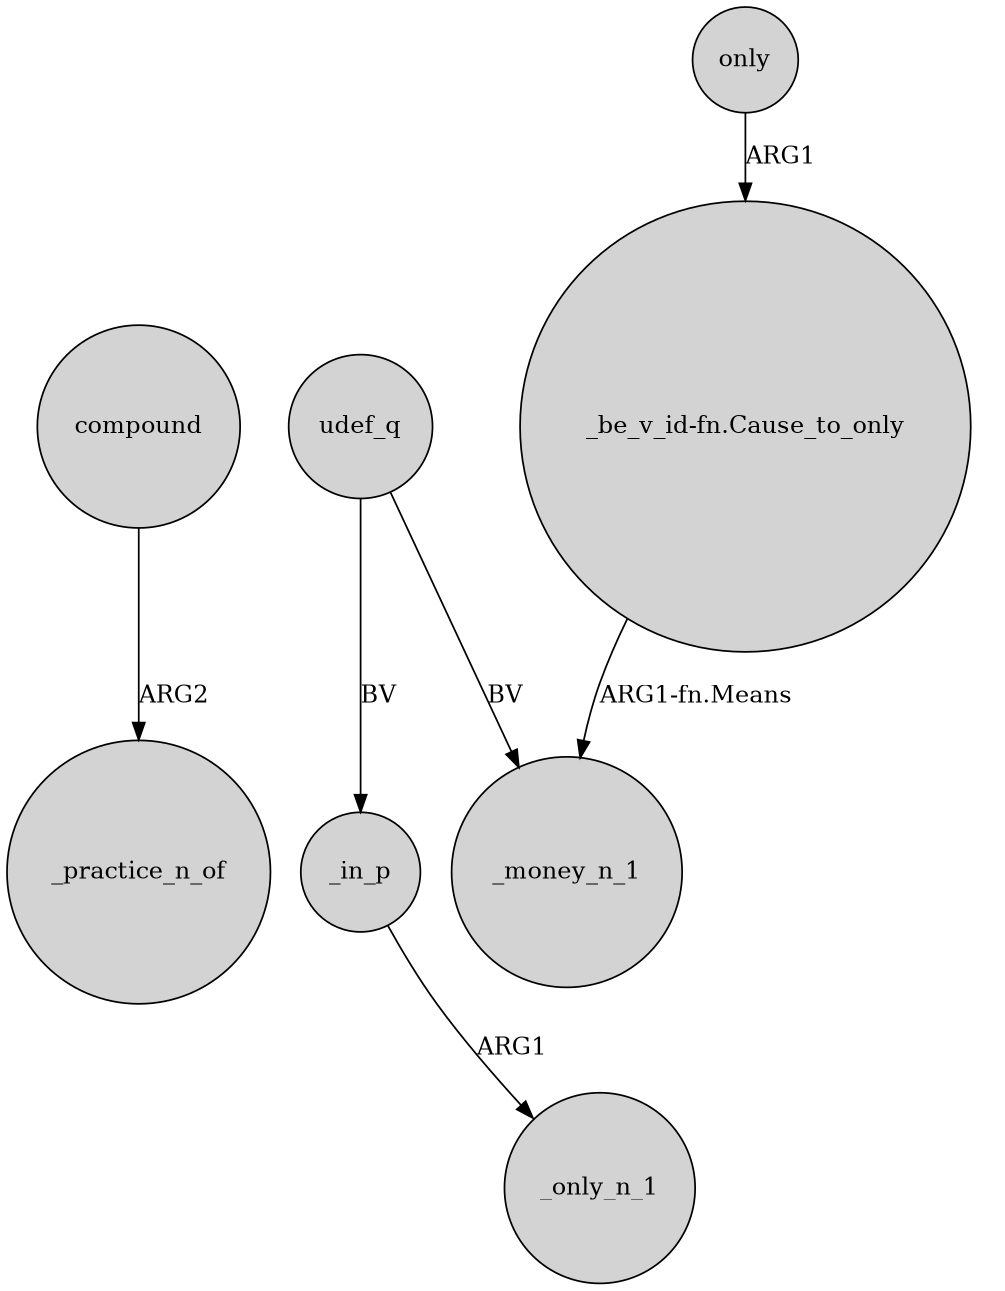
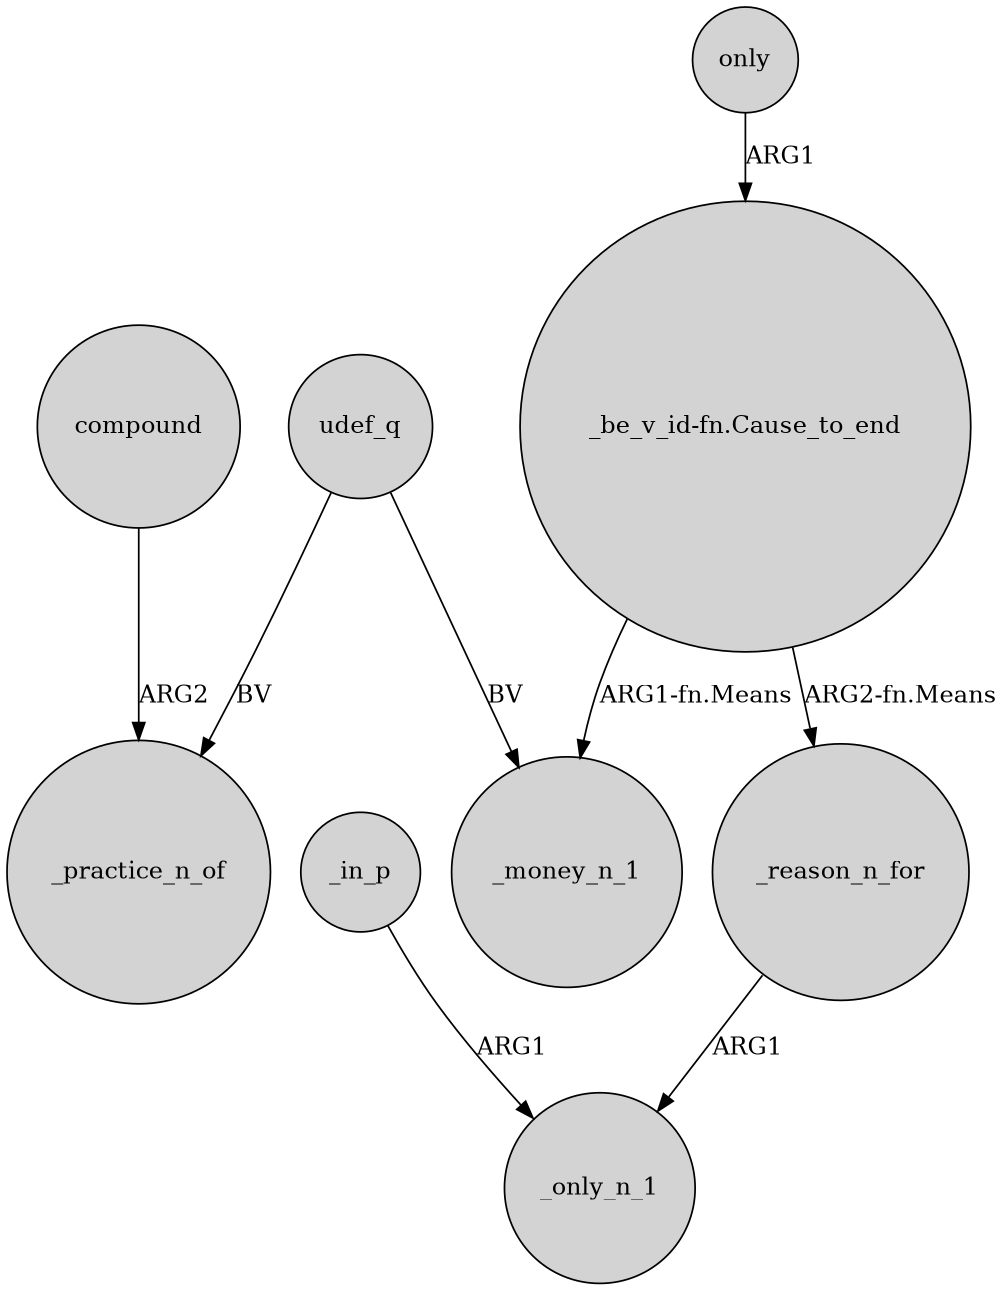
node "_be_v_id-fn.Cause_to_only": label "_be_v_id-fn.Cause_to_only" -> "_be_v_id-fn.Cause_to_end"
edge "udef_q" -> "_in_p": now "udef_q" -> "_practice_n_of"
node "_reason_n_for": added
